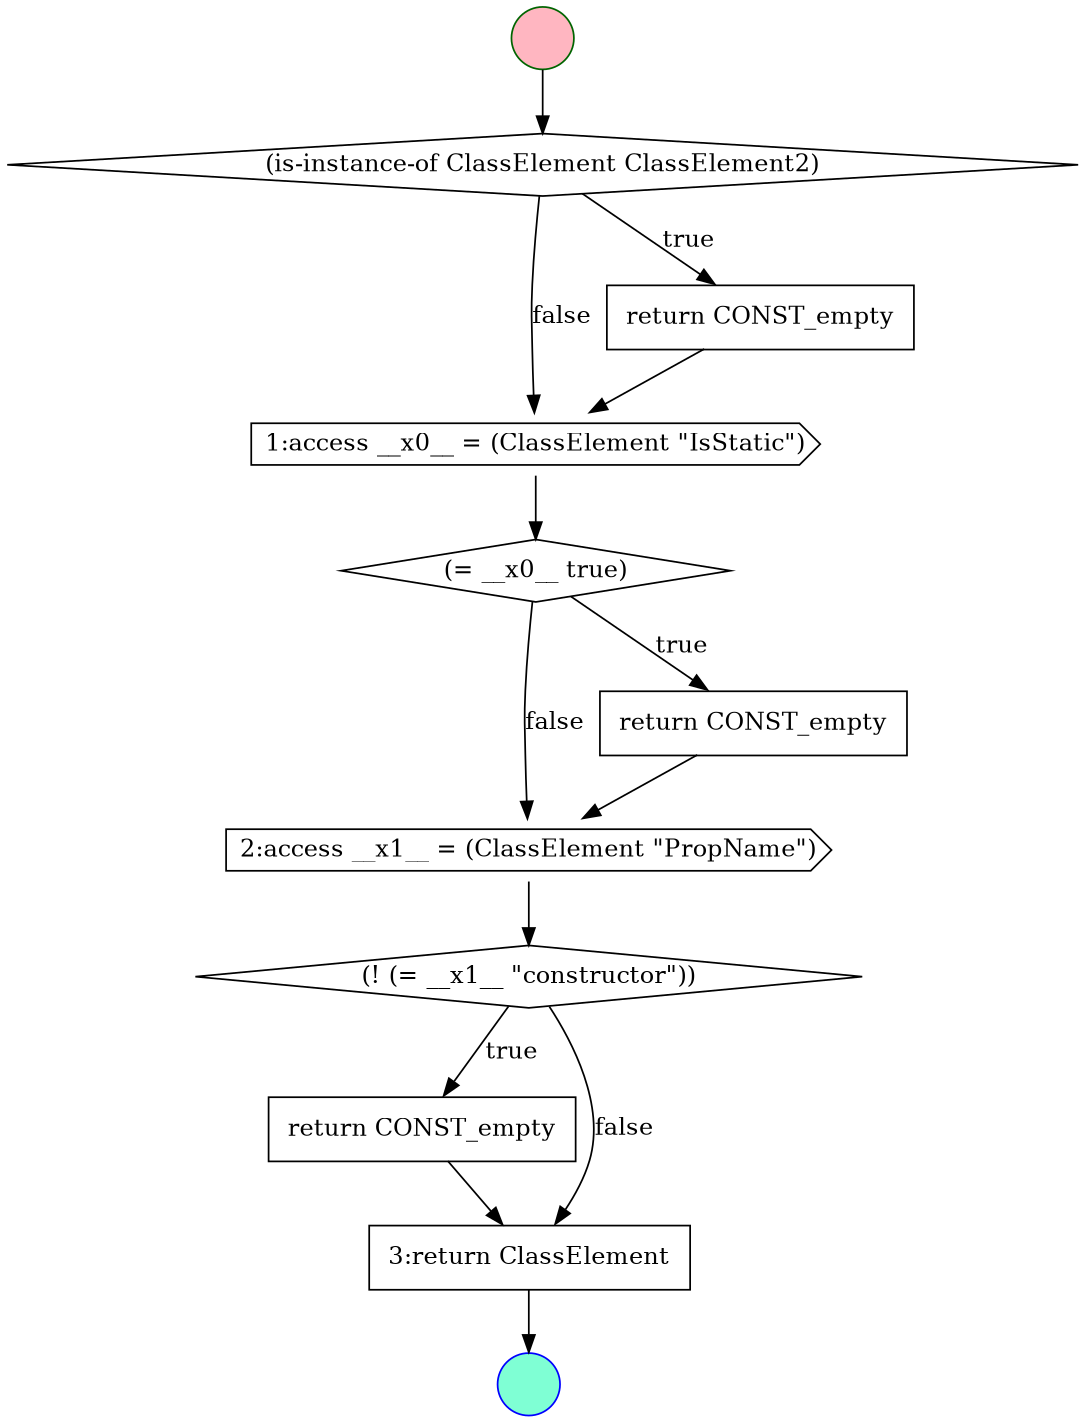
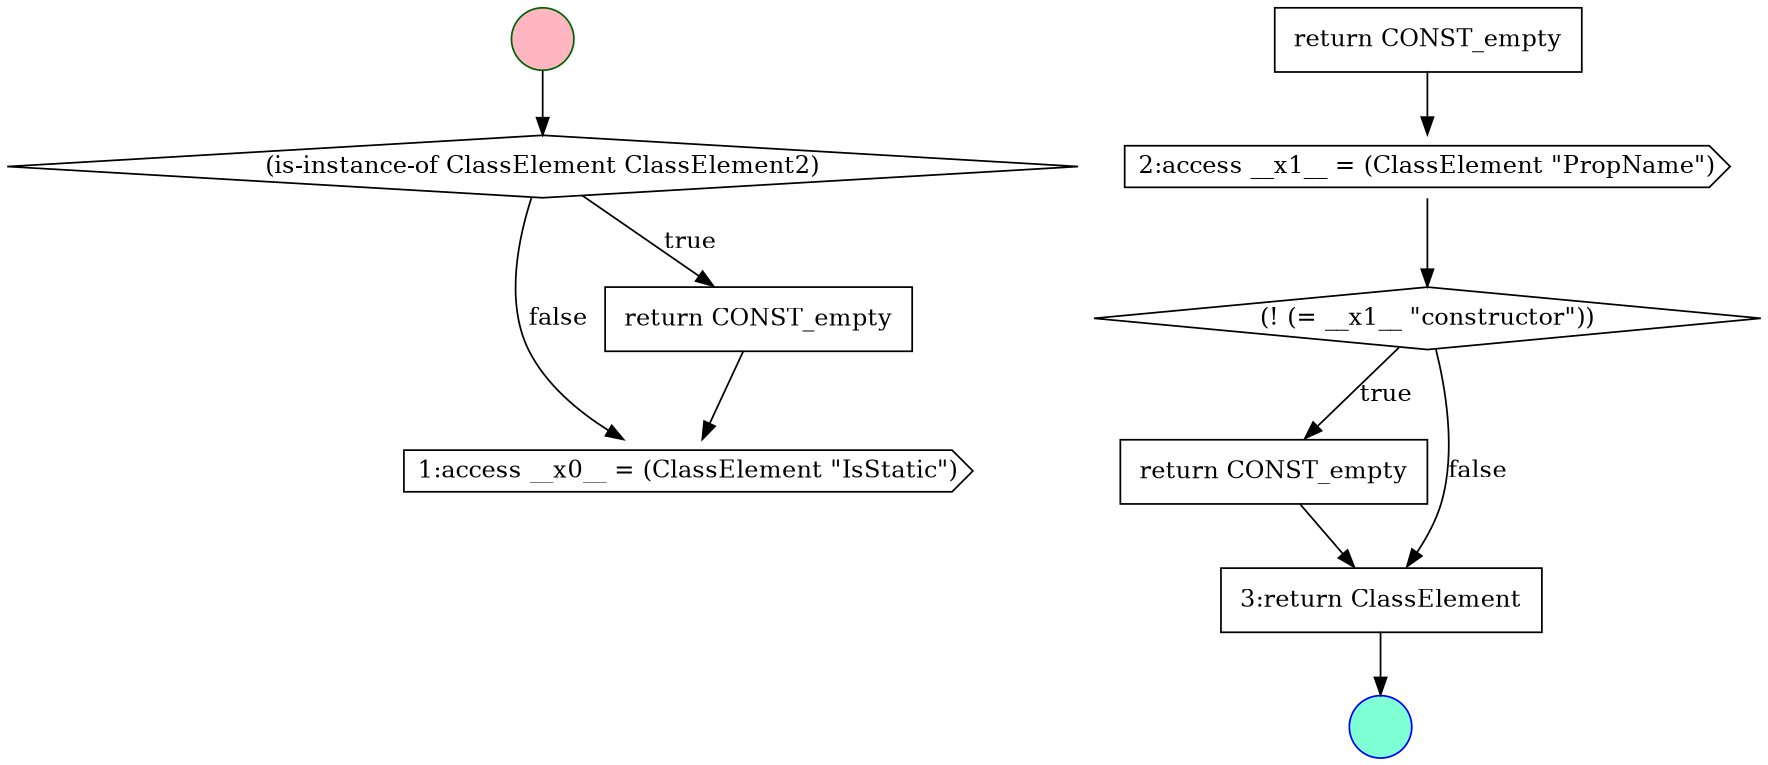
node "(= __x0__ true)": removed
